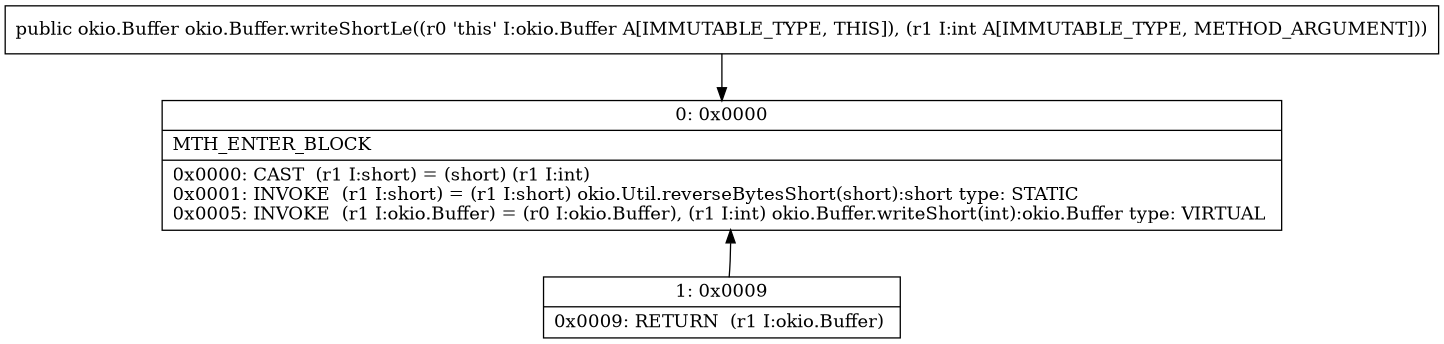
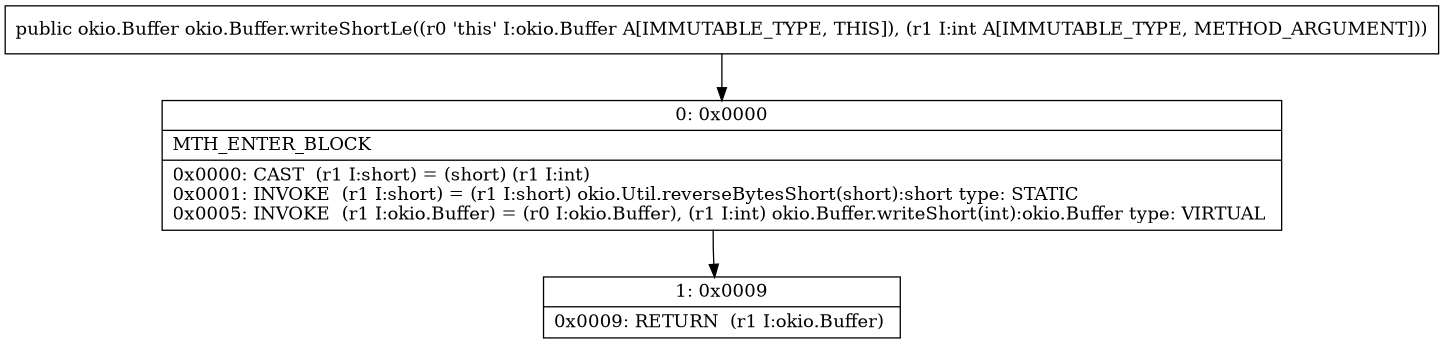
edge "1: 0x0009" -> "0: 0x0000": reversed
